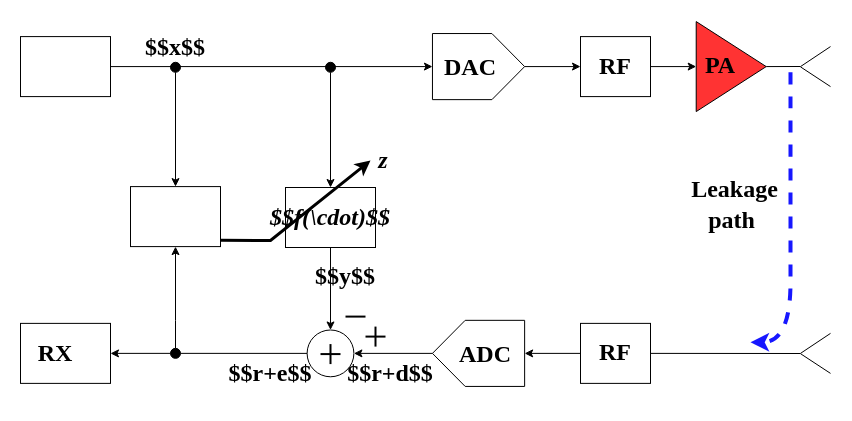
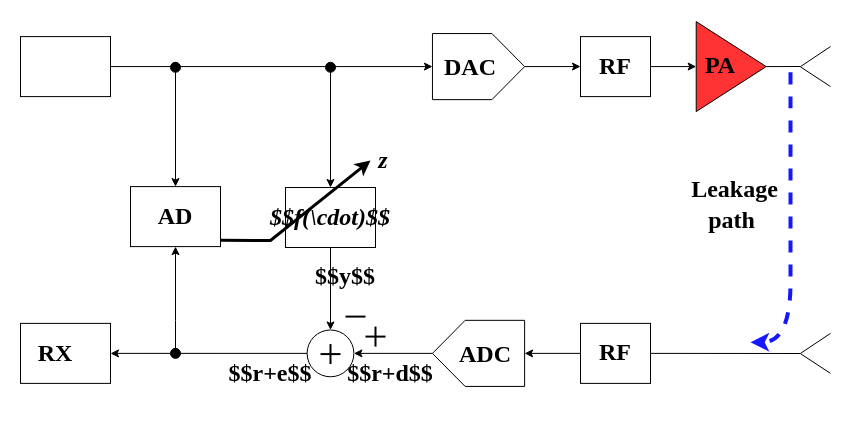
node "$$x$$": removed
node "AD": added
